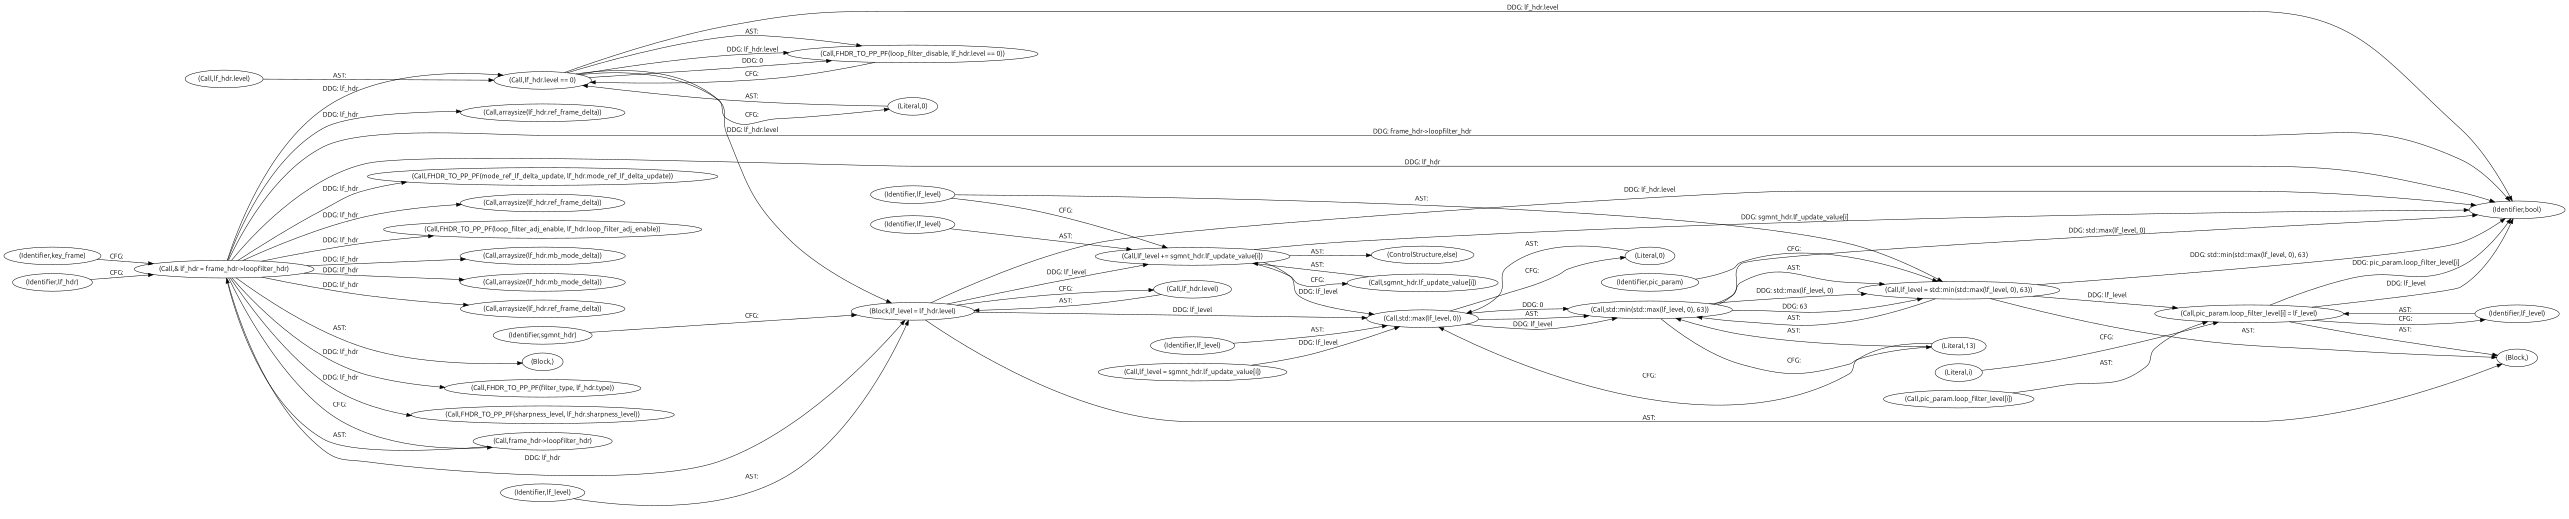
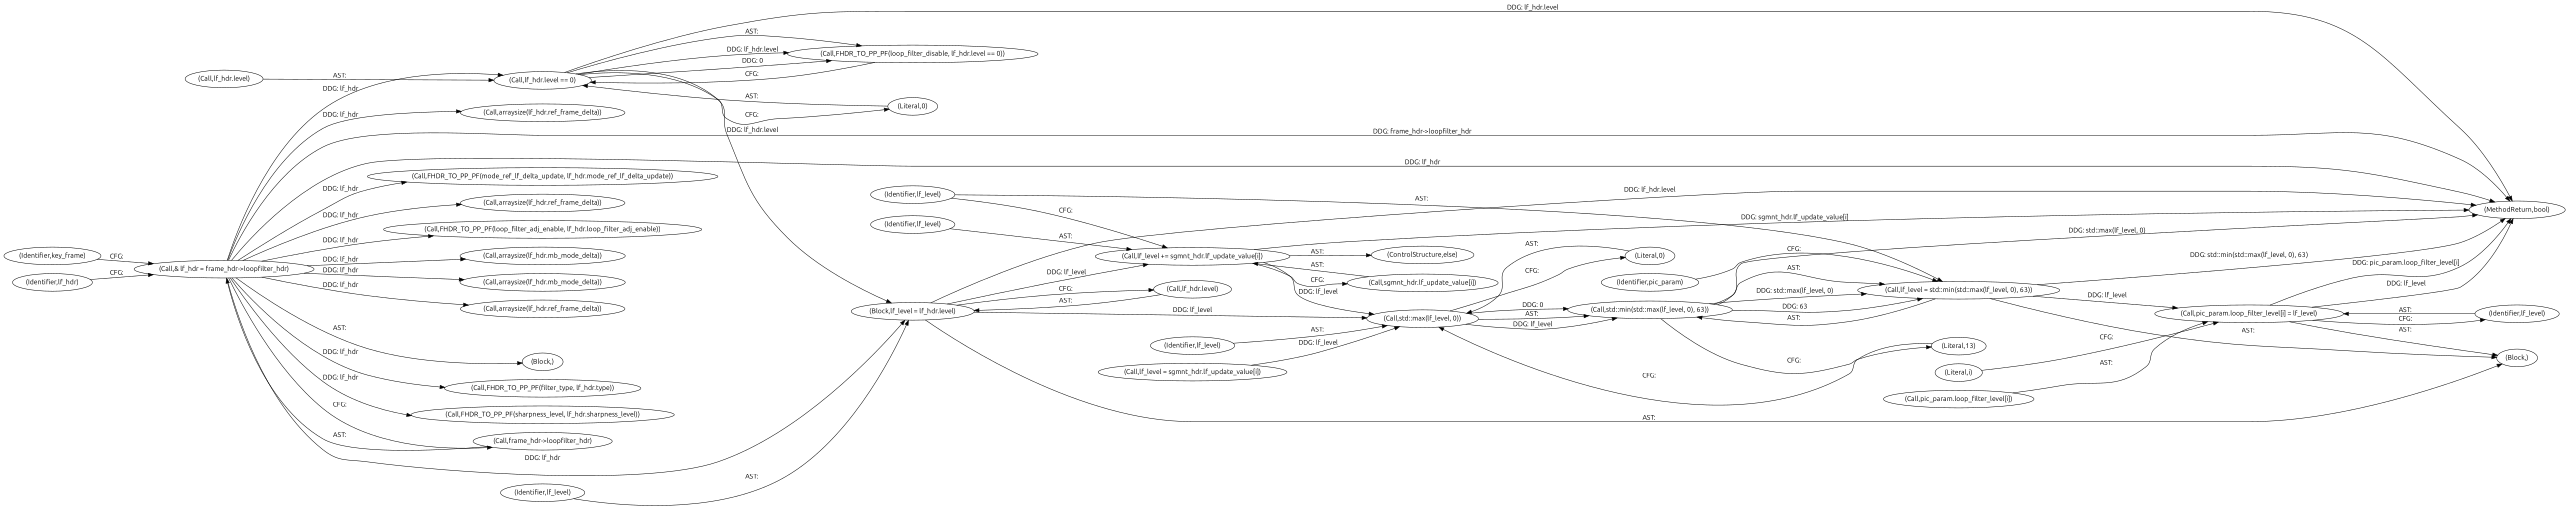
node "(Identifier,bool)": label "(Identifier,bool)" -> "(MethodReturn,bool)"
node "(Identifier,sgmnt_hdr)": removed
edge "(Literal,13)" -> "(Call,std::min(std::max(lf_level, 0), 63))": removed, label "AST:"
